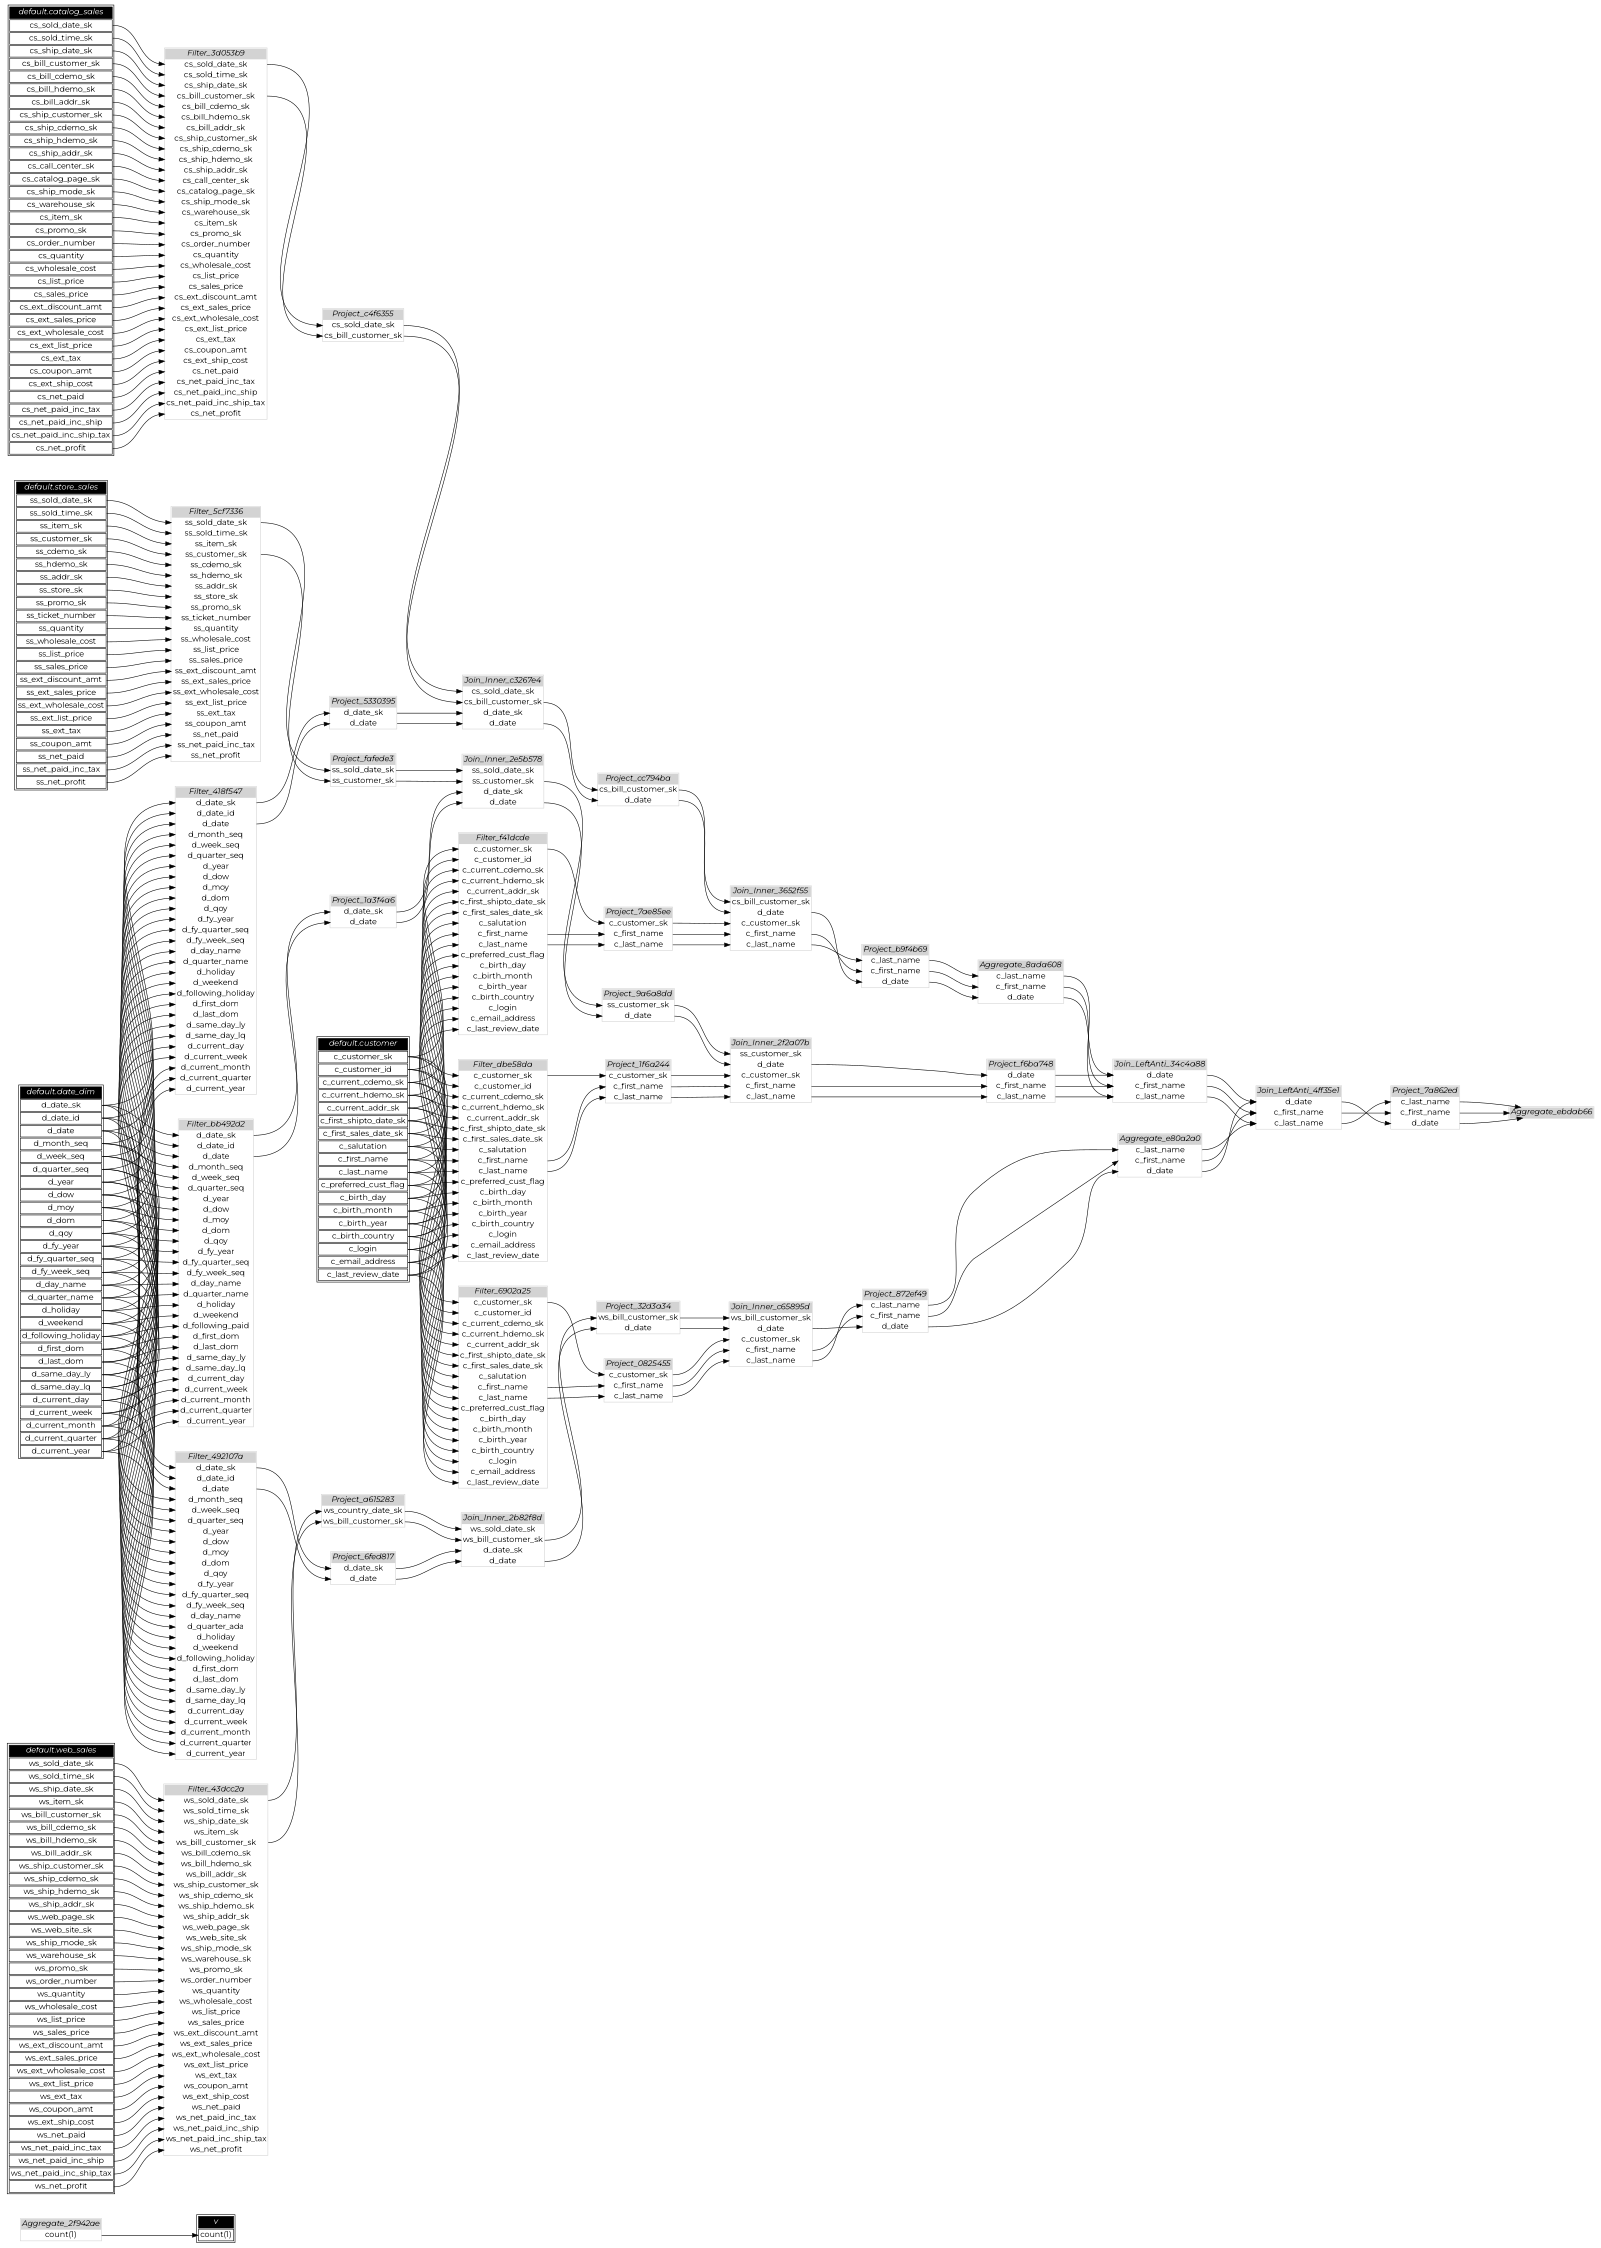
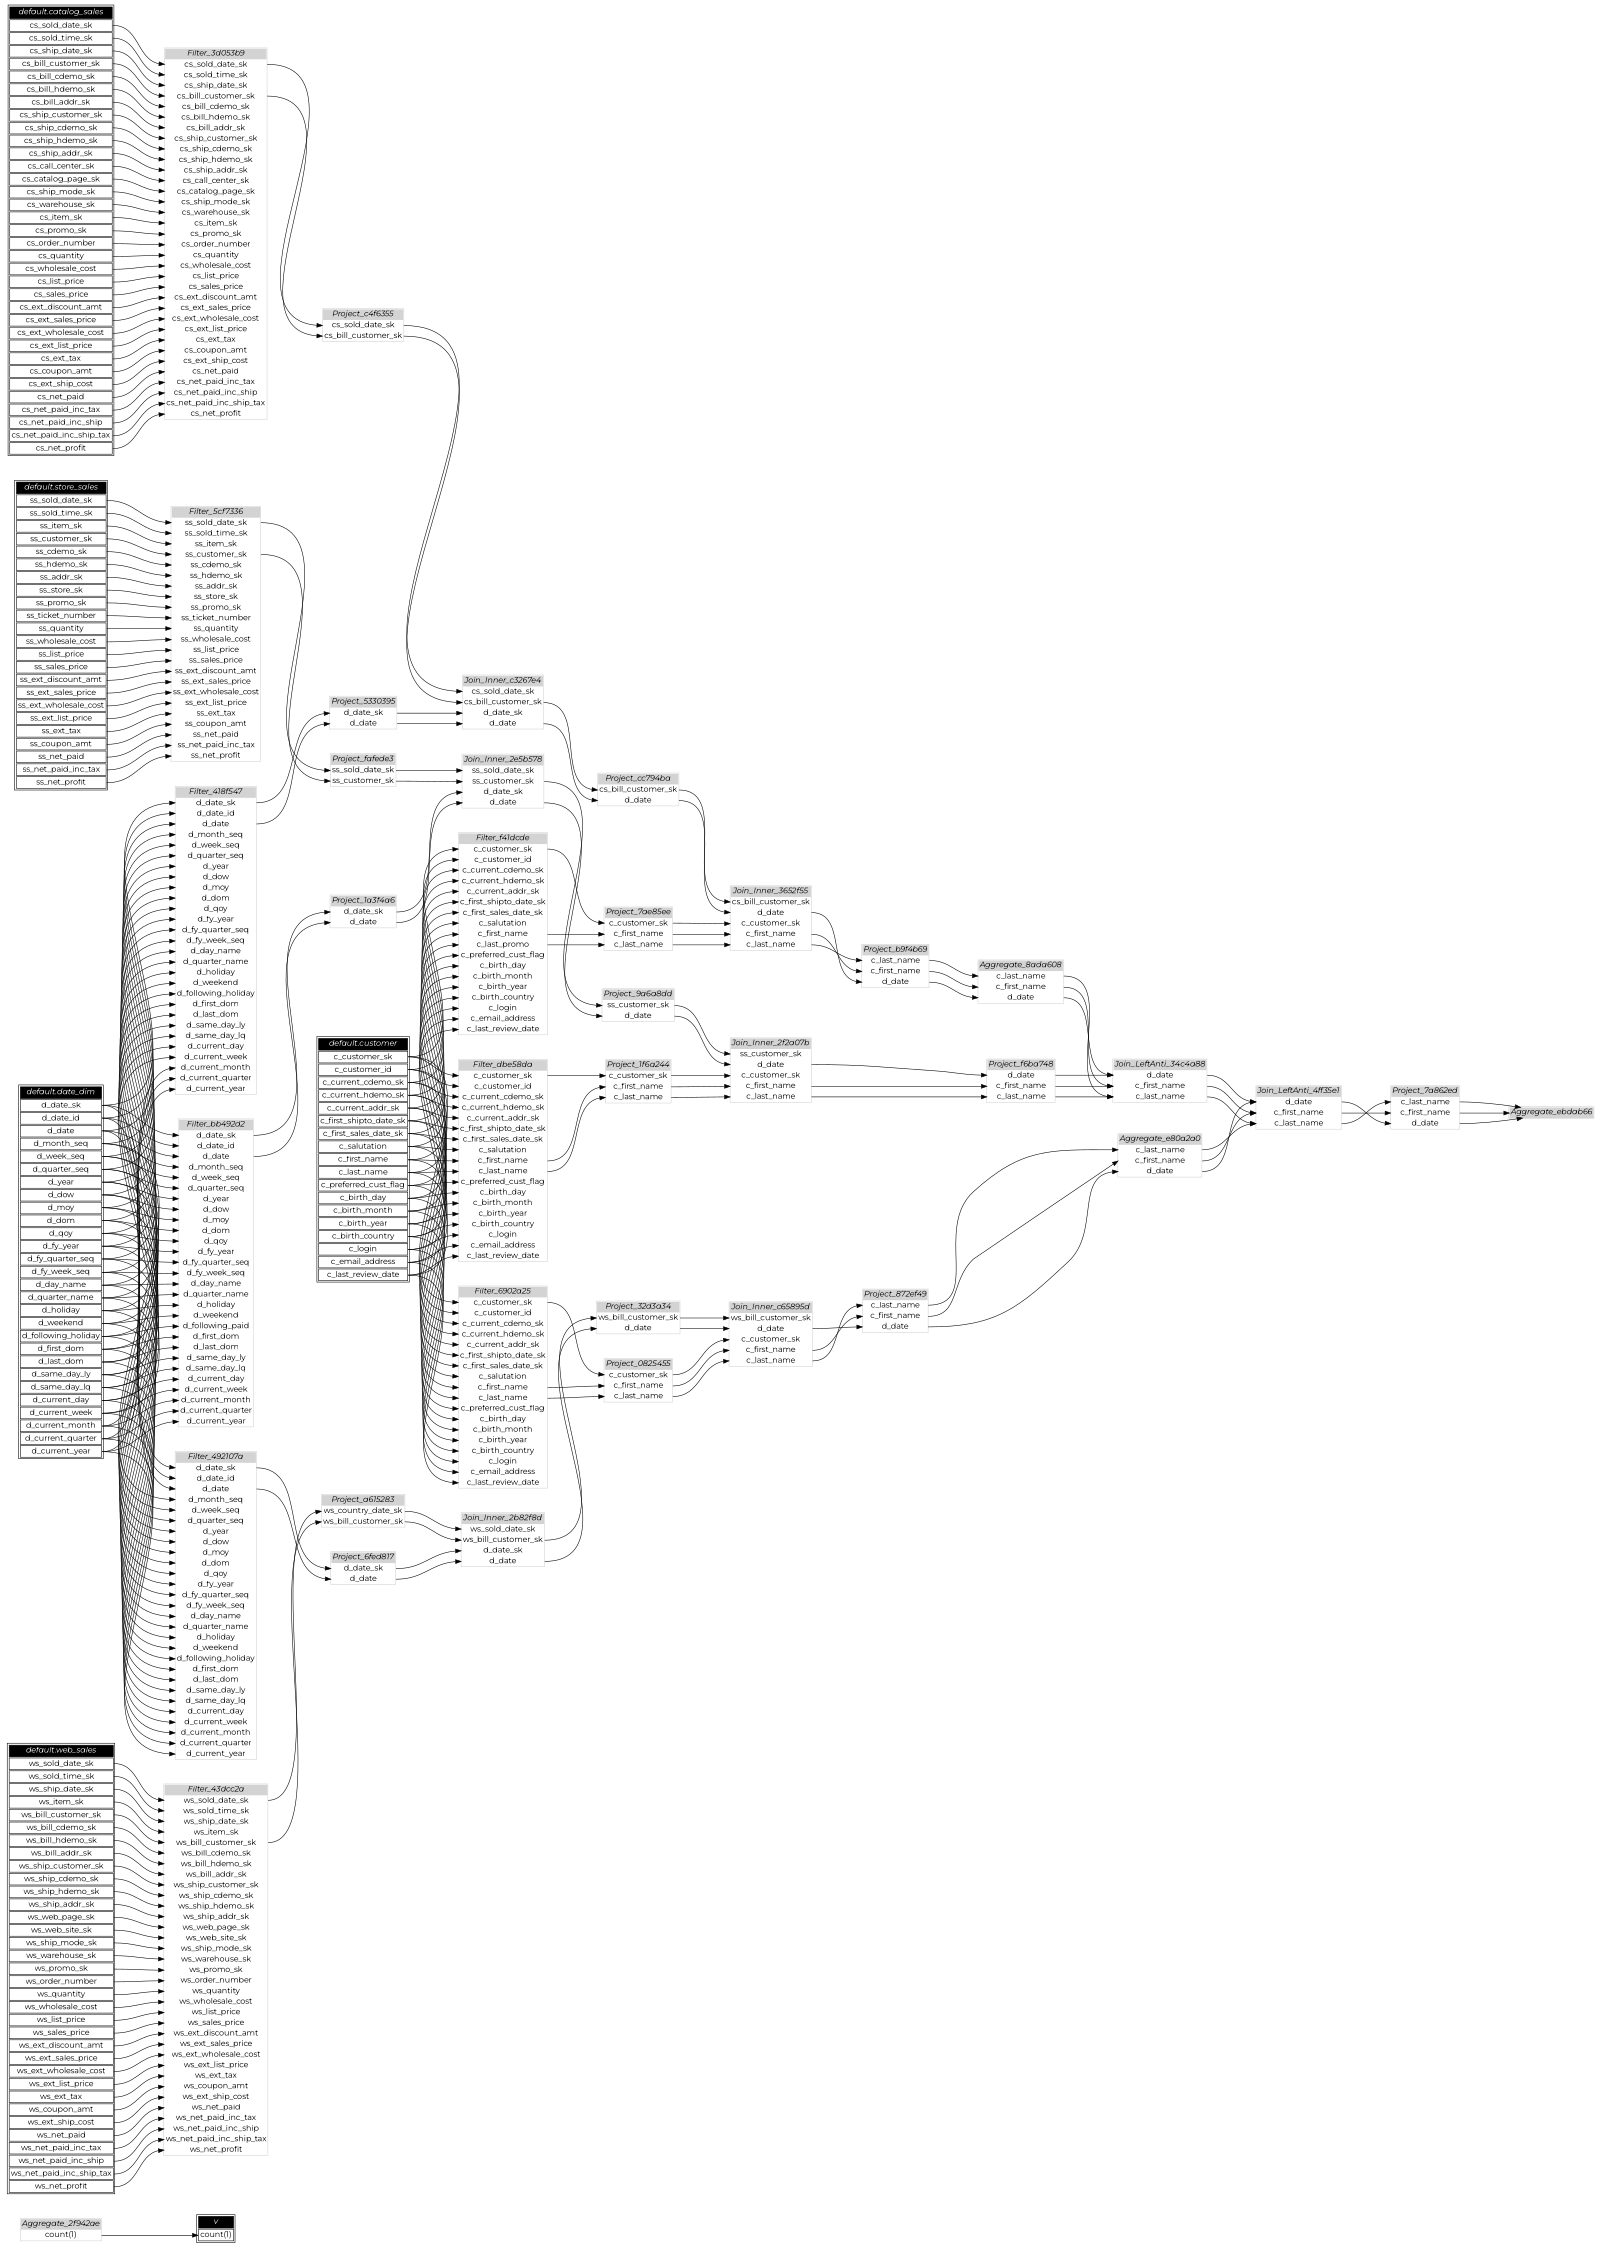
node "Filter_f41dcde": text "c_last_name" -> "c_last_promo"
node "Filter_492107a": text "d_quarter_ada" -> "d_quarter_name"
